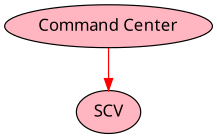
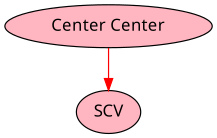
node "Command Center": label "Command Center" -> "Center Center"
